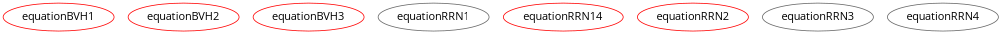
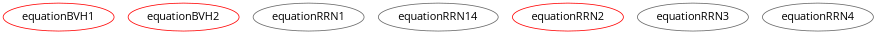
node "equationBVH3": removed
node "equationRRN14": color red -> gray40
